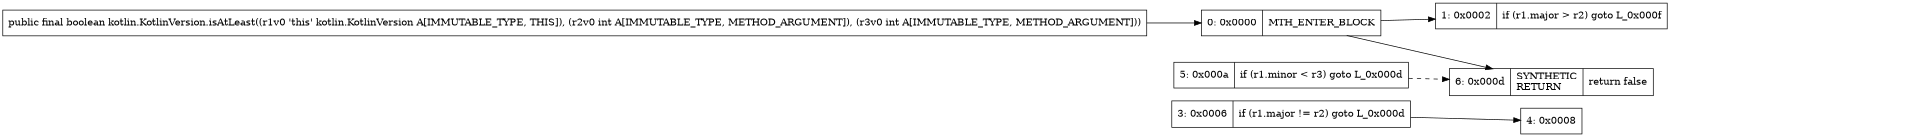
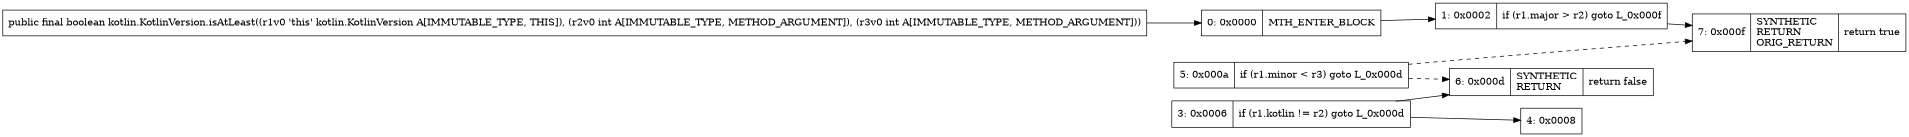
node "7: 0x000f": added
edge "0: 0x0000" -> "6: 0x000d": now "3: 0x0006" -> "6: 0x000d"
node "3: 0x0006": text "if (r1.major != r2) goto L_0x000d" -> "if (r1.kotlin != r2) goto L_0x000d"
